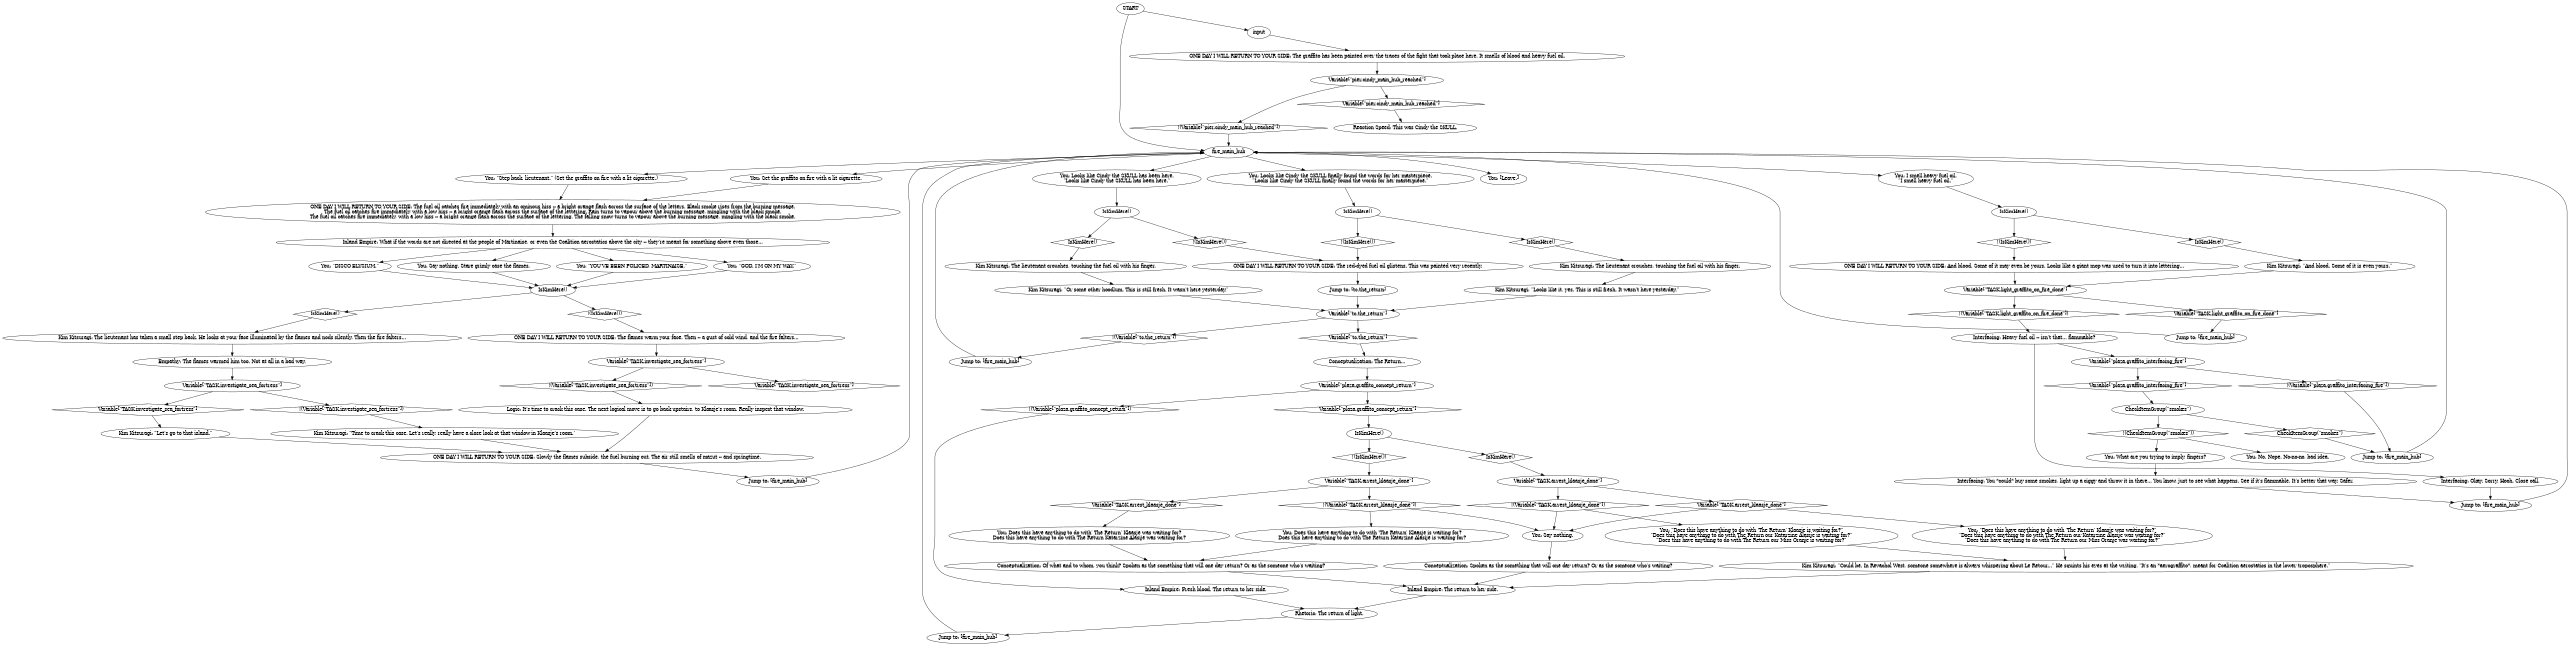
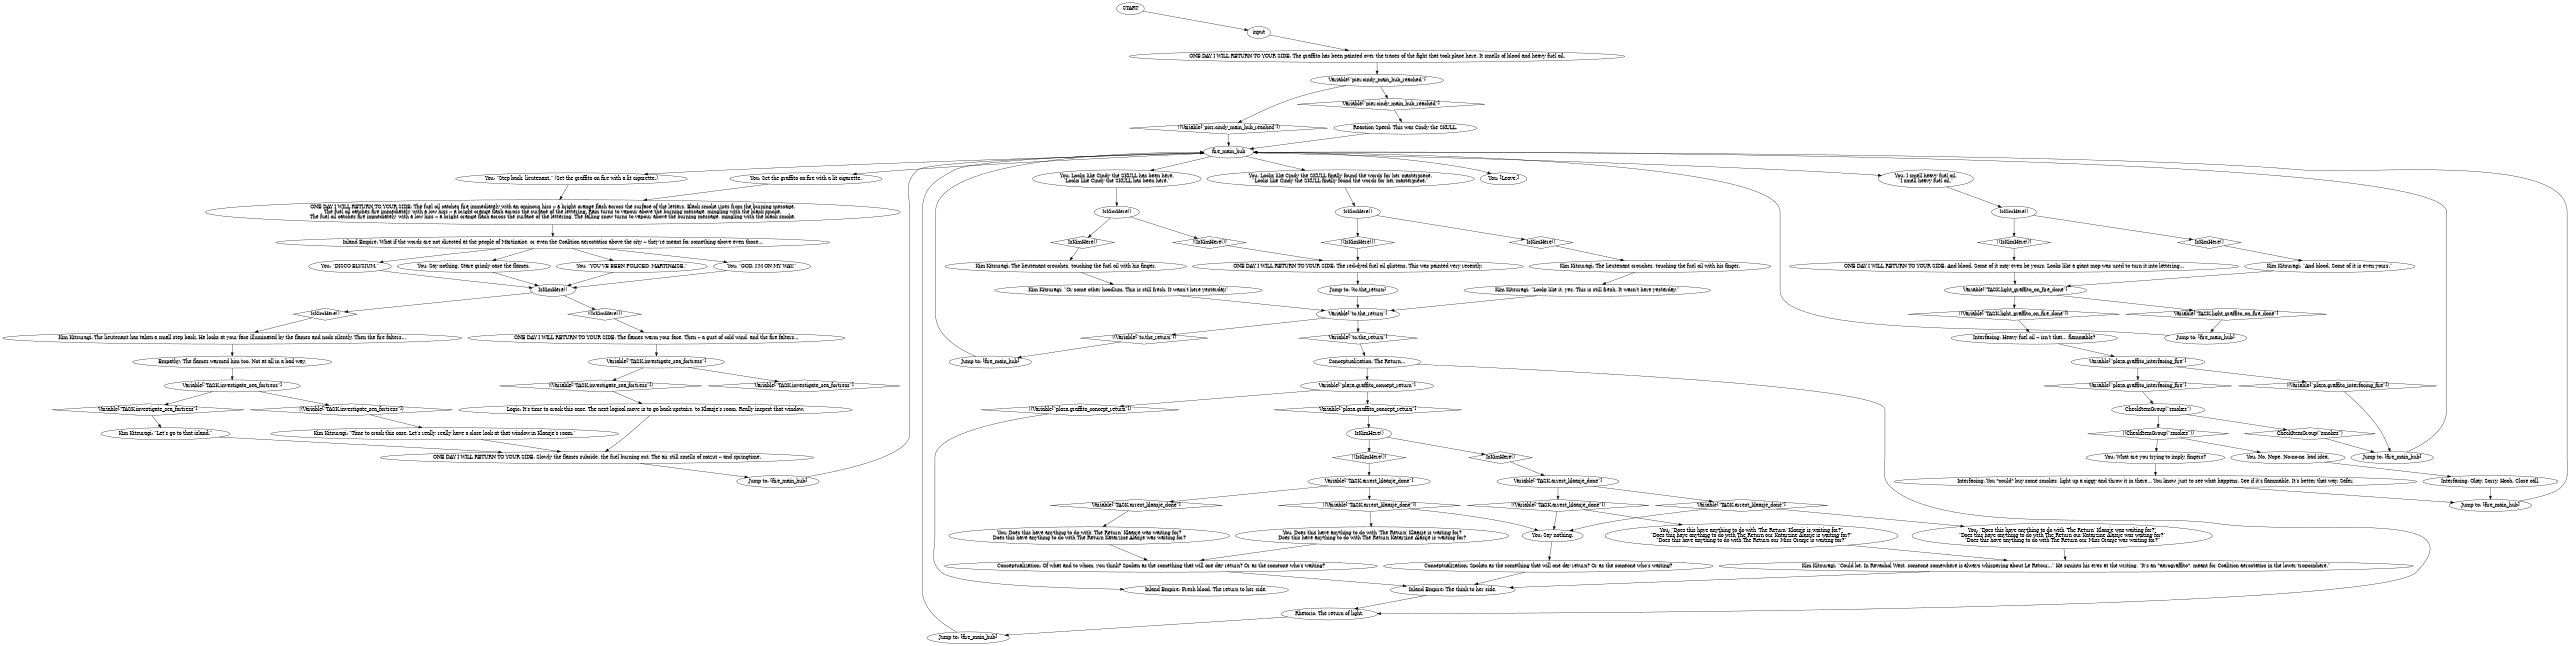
edge "START" -> "fire_main_hub": now "Reaction Speed: This was Cindy the SKULL." -> "fire_main_hub"
edge "Interfacing: Heavy fuel oil -- isn't that... flammable?" -> "Interfacing: Okay. Sorry. Hooh. Close call.": now "You: No. Nope. No-no-no, bad idea." -> "Interfacing: Okay. Sorry. Hooh. Close call."
node "Inland Empire: The return to her side.": label "Inland Empire: The return to her side." -> "Inland Empire: The think to her side."
edge "Inland Empire: Fresh blood. The return to her side." -> "Rhetoric: The return of light.": now "Conceptualization: The Return..." -> "Rhetoric: The return of light."
